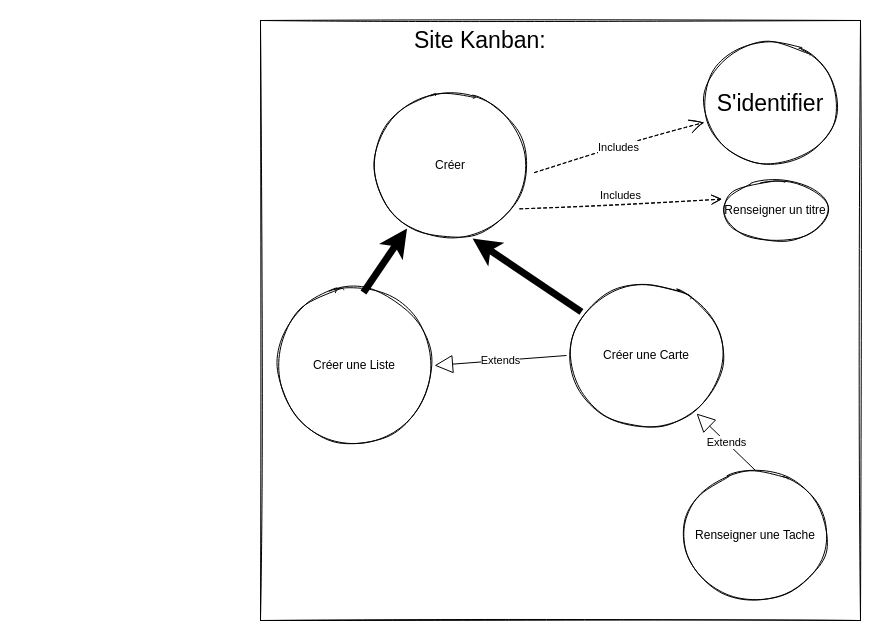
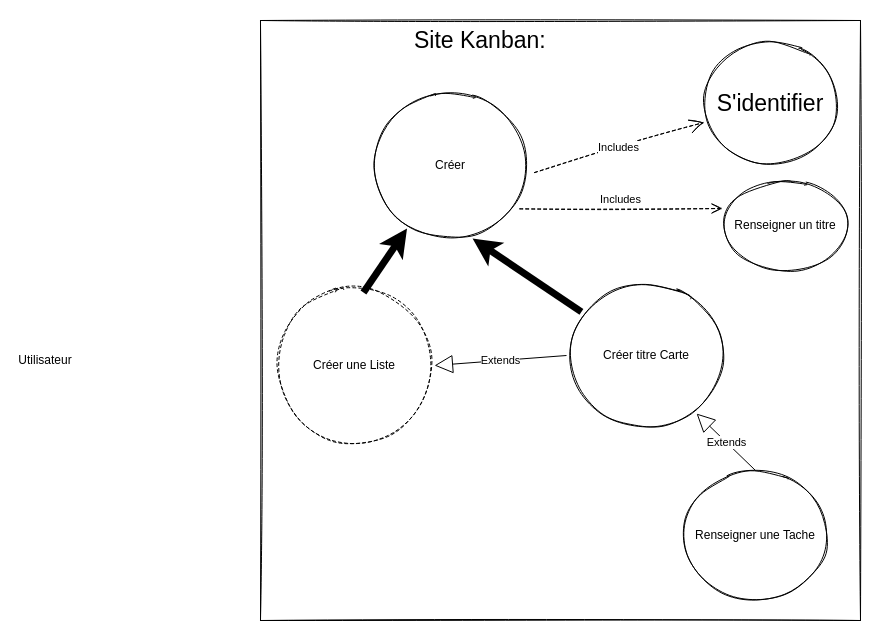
node "Renseigner un titre": size 110x60 -> 130x90
node "Créer une Carte": label "Créer une Carte" -> "Créer titre Carte"
node "Utilisateur": added
node "Créer une Liste": style solid -> dashed
